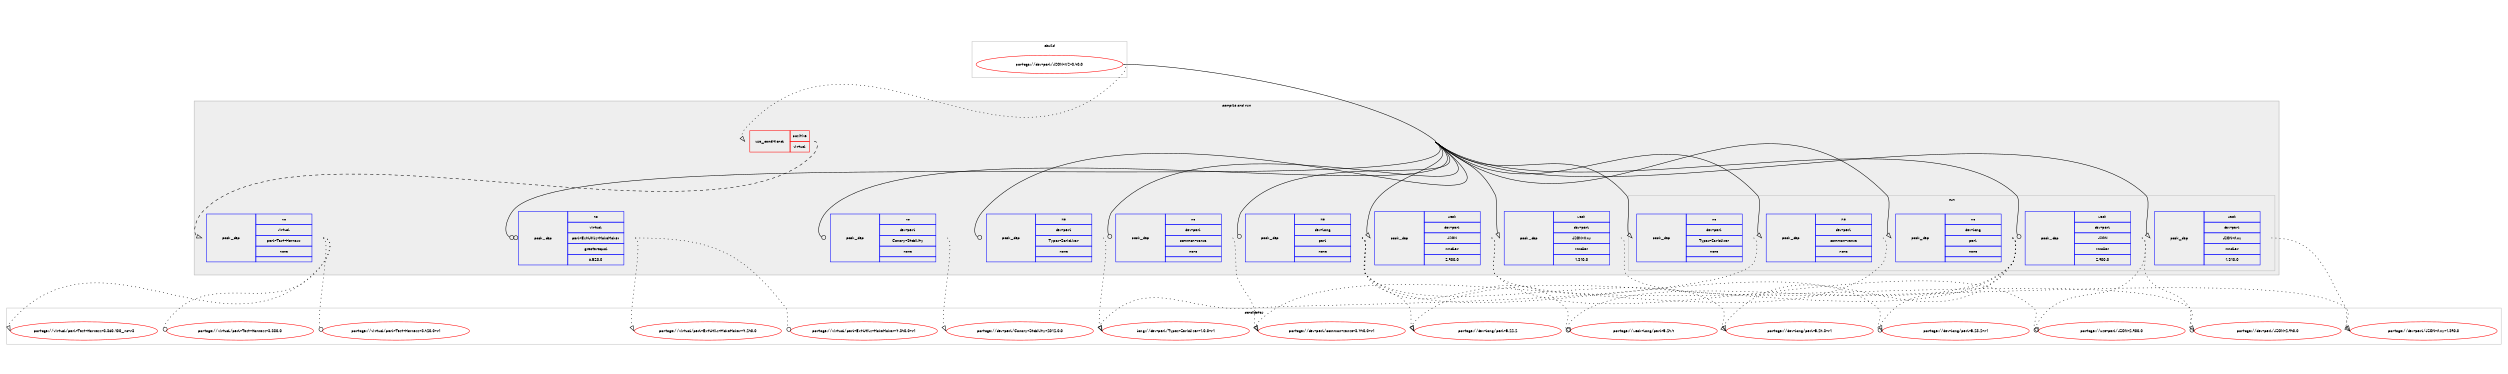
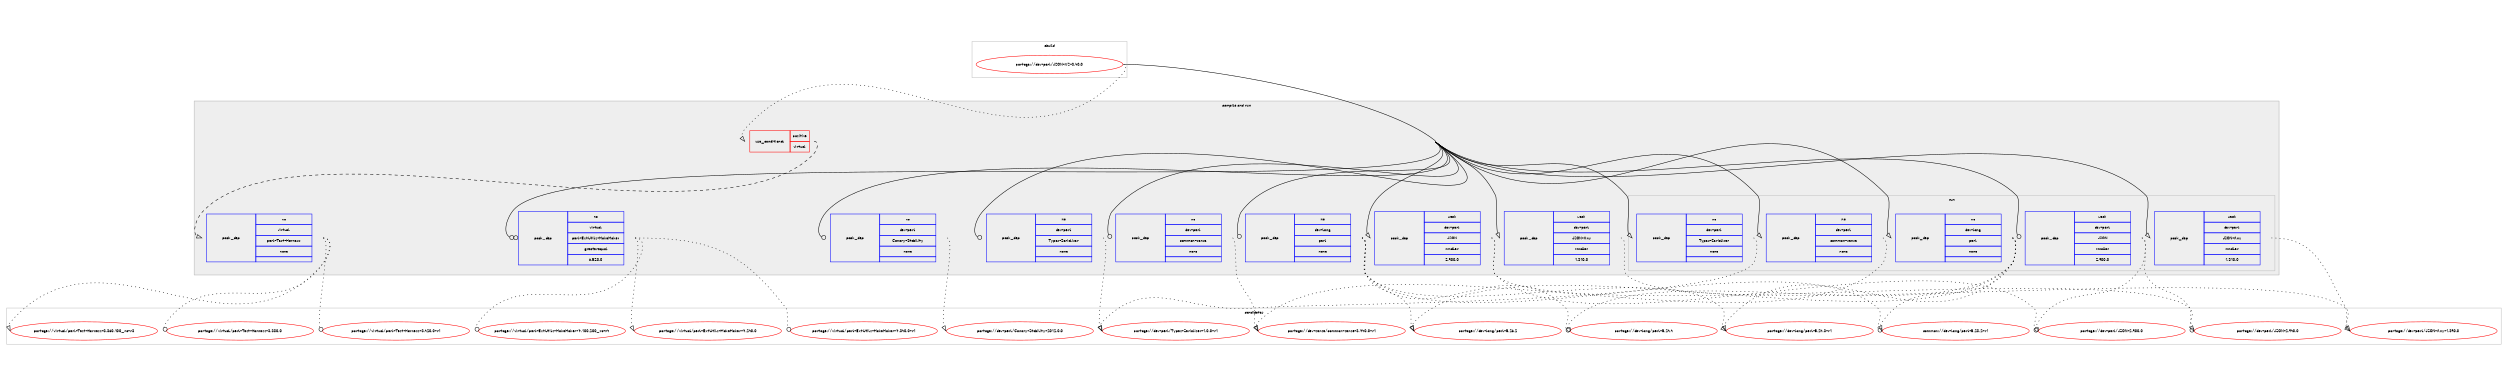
node "portage://virtual/perl-ExtUtils-MakeMaker-7.100.200_rc-r4": added
node "lang://dev-perl/Types-Serialiser-1.0.0-r1": label "lang://dev-perl/Types-Serialiser-1.0.0-r1" -> "portage://dev-perl/Types-Serialiser-1.0.0-r1"
node "portage://dev-perl/common-sense-3.740.0-r1": label "portage://dev-perl/common-sense-3.740.0-r1" -> "portage://dev-sense/common-sense-3.740.0-r1"
node "portage://dev-lang/perl-5.22.2": label "portage://dev-lang/perl-5.22.2" -> "portage://dev-lang/perl-5.26.2"
node "portage://weak-lang/perl-5.24.4": label "portage://weak-lang/perl-5.24.4" -> "portage://dev-lang/perl-5.24.4"
node "portage://dev-lang/perl-5.28.2-r1": label "portage://dev-lang/perl-5.28.2-r1" -> "common://dev-lang/perl-5.28.2-r1"
node "portage://use-perl/JSON-2.900.0": label "portage://use-perl/JSON-2.900.0" -> "portage://dev-perl/JSON-2.900.0"
